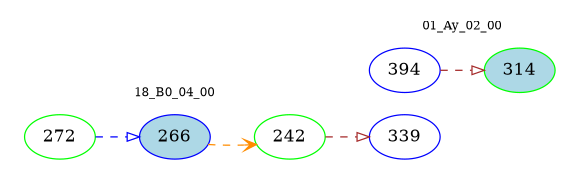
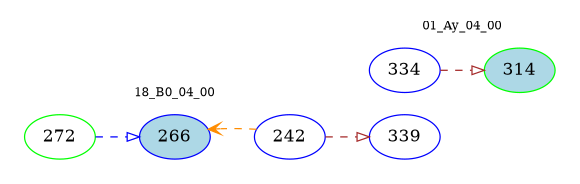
cluster "01_Ay_02_00": label "01_Ay_02_00" -> "01_Ay_04_00"
node "394": label "394" -> "334"
node "242": color green -> blue
edge "266" -> "242": reversed
